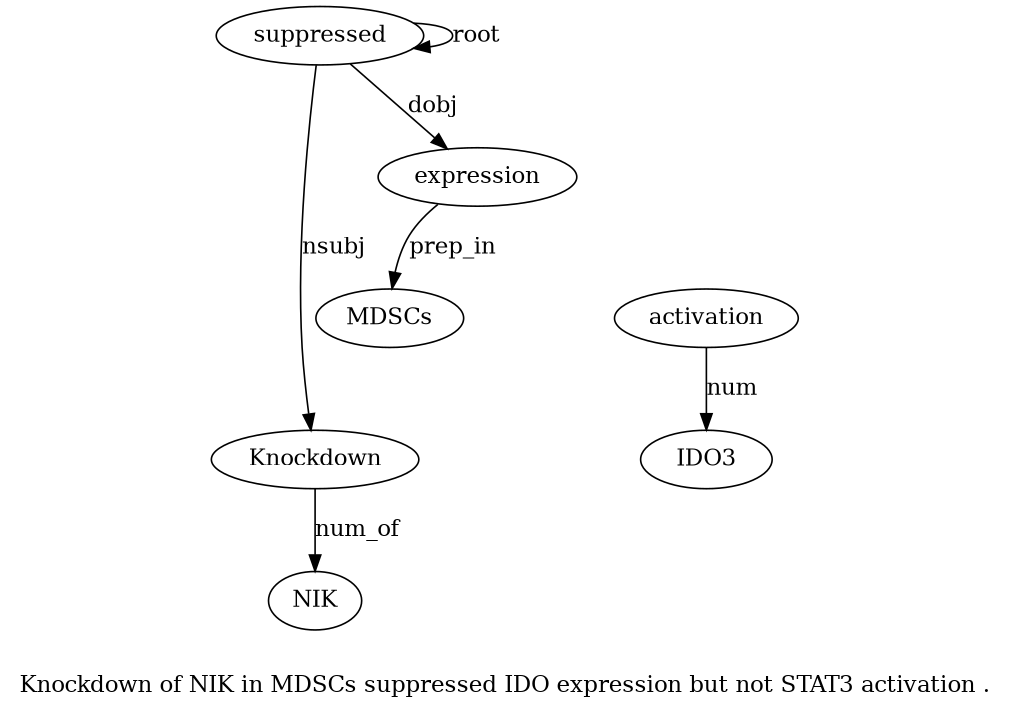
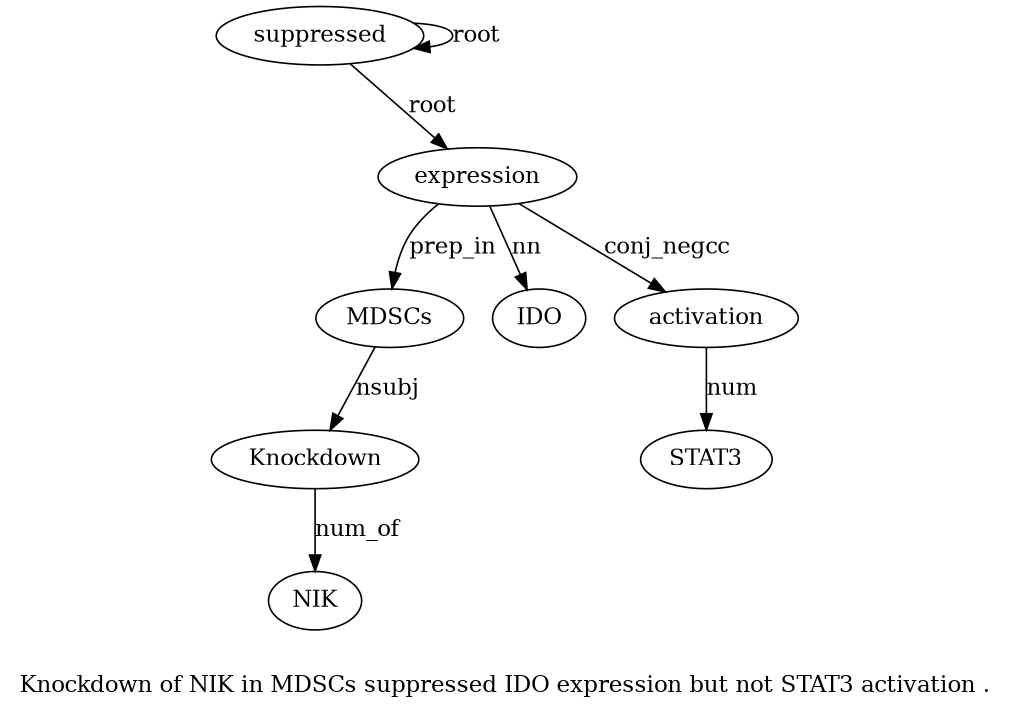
edge "suppressed" -> "expression": label "dobj" -> "root"
edge "suppressed" -> "Knockdown": now "MDSCs" -> "Knockdown"
edge "expression" -> "activation": added, label "conj_negcc"
node "IDO": added
node "IDO3": label "IDO3" -> "STAT3"
